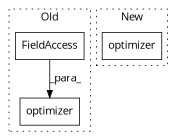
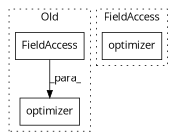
cluster "New": label "New" -> "FieldAccess"
